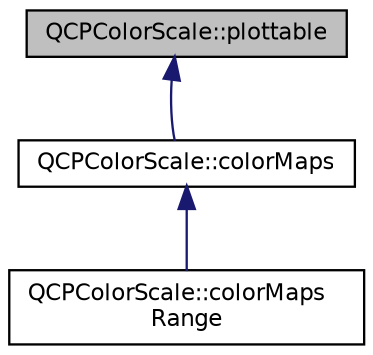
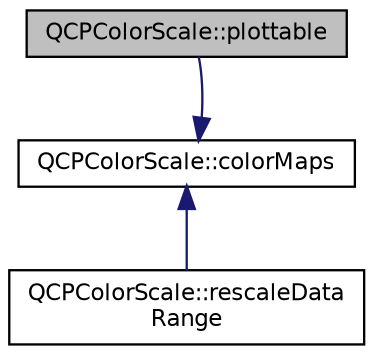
edge "QCPColorScale::colorMaps" -> "QCPColorScale::plottable": reversed
node "QCPColorScale::colorMaps Range": label "QCPColorScale::colorMaps Range" -> "QCPColorScale::rescaleData Range"
